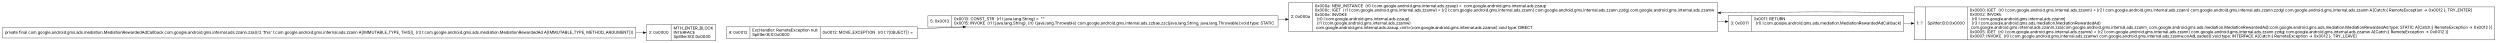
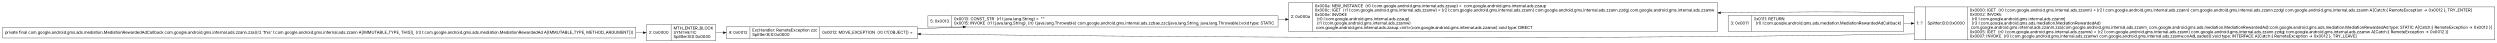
node "3: 0x0011": text "0x0011: RETURN" -> "0x0111: RETURN"
edge "2: 0x000a" -> "3: 0x0011": removed
node "4: 0x0012": text "ExcHandler: RemoteException null" -> "ExcHandler: RemoteException zzc"
node "0: 0x0000": text "INTERFACE" -> "SYNTHETIC"
edge "0: 0x0000" -> "4: 0x0012": added
edge "1: ?" -> "4: 0x0012": added
